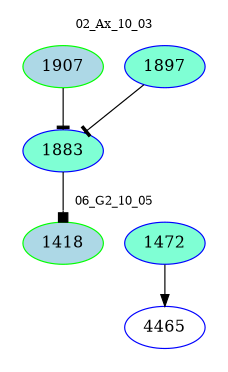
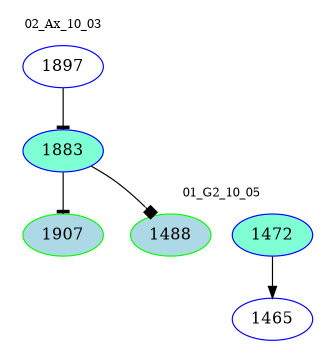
node "1897": fillcolor aquamarine -> white
edge "1907" -> "1883": reversed
cluster "06_G2_10_05": label "06_G2_10_05" -> "01_G2_10_05"
node "1418": label "1418" -> "1488"
node "4465": label "4465" -> "1465"
